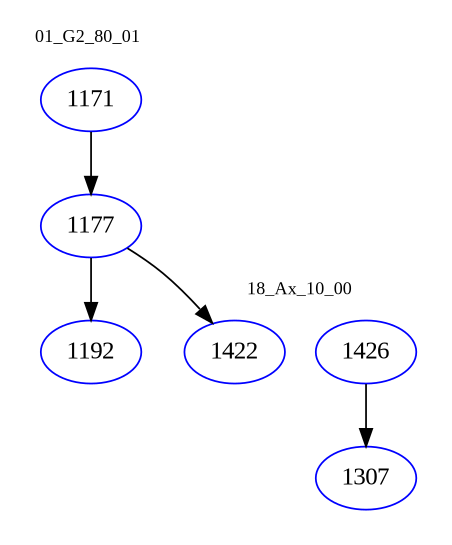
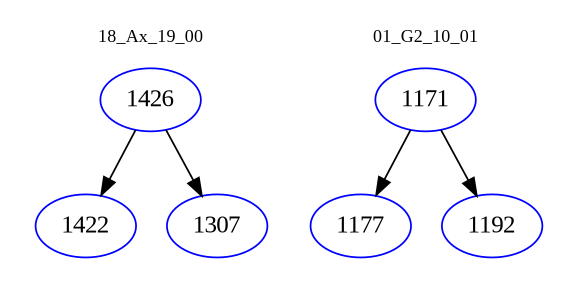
cluster "01_G2_80_01": label "01_G2_80_01" -> "01_G2_10_01"
edge "1177" -> "1192": now "1171" -> "1192"
edge "1177" -> "1422": now "1426" -> "1422"
cluster "18_Ax_10_00": label "18_Ax_10_00" -> "18_Ax_19_00"
